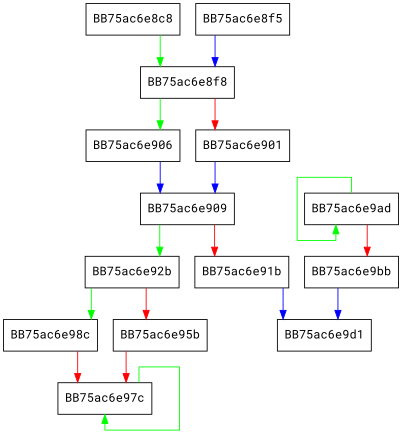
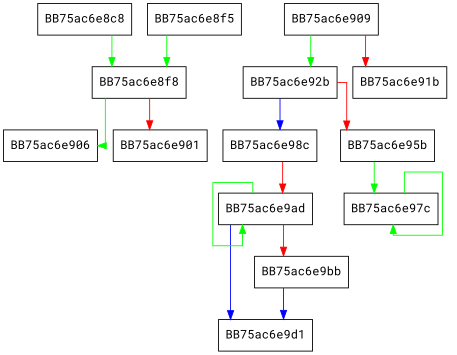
edge "BB75ac6e8f5" -> "BB75ac6e8f8": color blue -> green
edge "BB75ac6e906" -> "BB75ac6e909": removed
edge "BB75ac6e901" -> "BB75ac6e909": removed
edge "BB75ac6e92b" -> "BB75ac6e98c": color green -> blue
edge "BB75ac6e91b" -> "BB75ac6e9d1": now "BB75ac6e9ad" -> "BB75ac6e9d1"
edge "BB75ac6e98c" -> "BB75ac6e97c": now "BB75ac6e98c" -> "BB75ac6e9ad"
edge "BB75ac6e95b" -> "BB75ac6e97c": color red -> green
